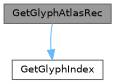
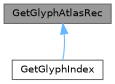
edge "GetGlyphAtlasRec" -> "GetGlyphIndex": reversed
